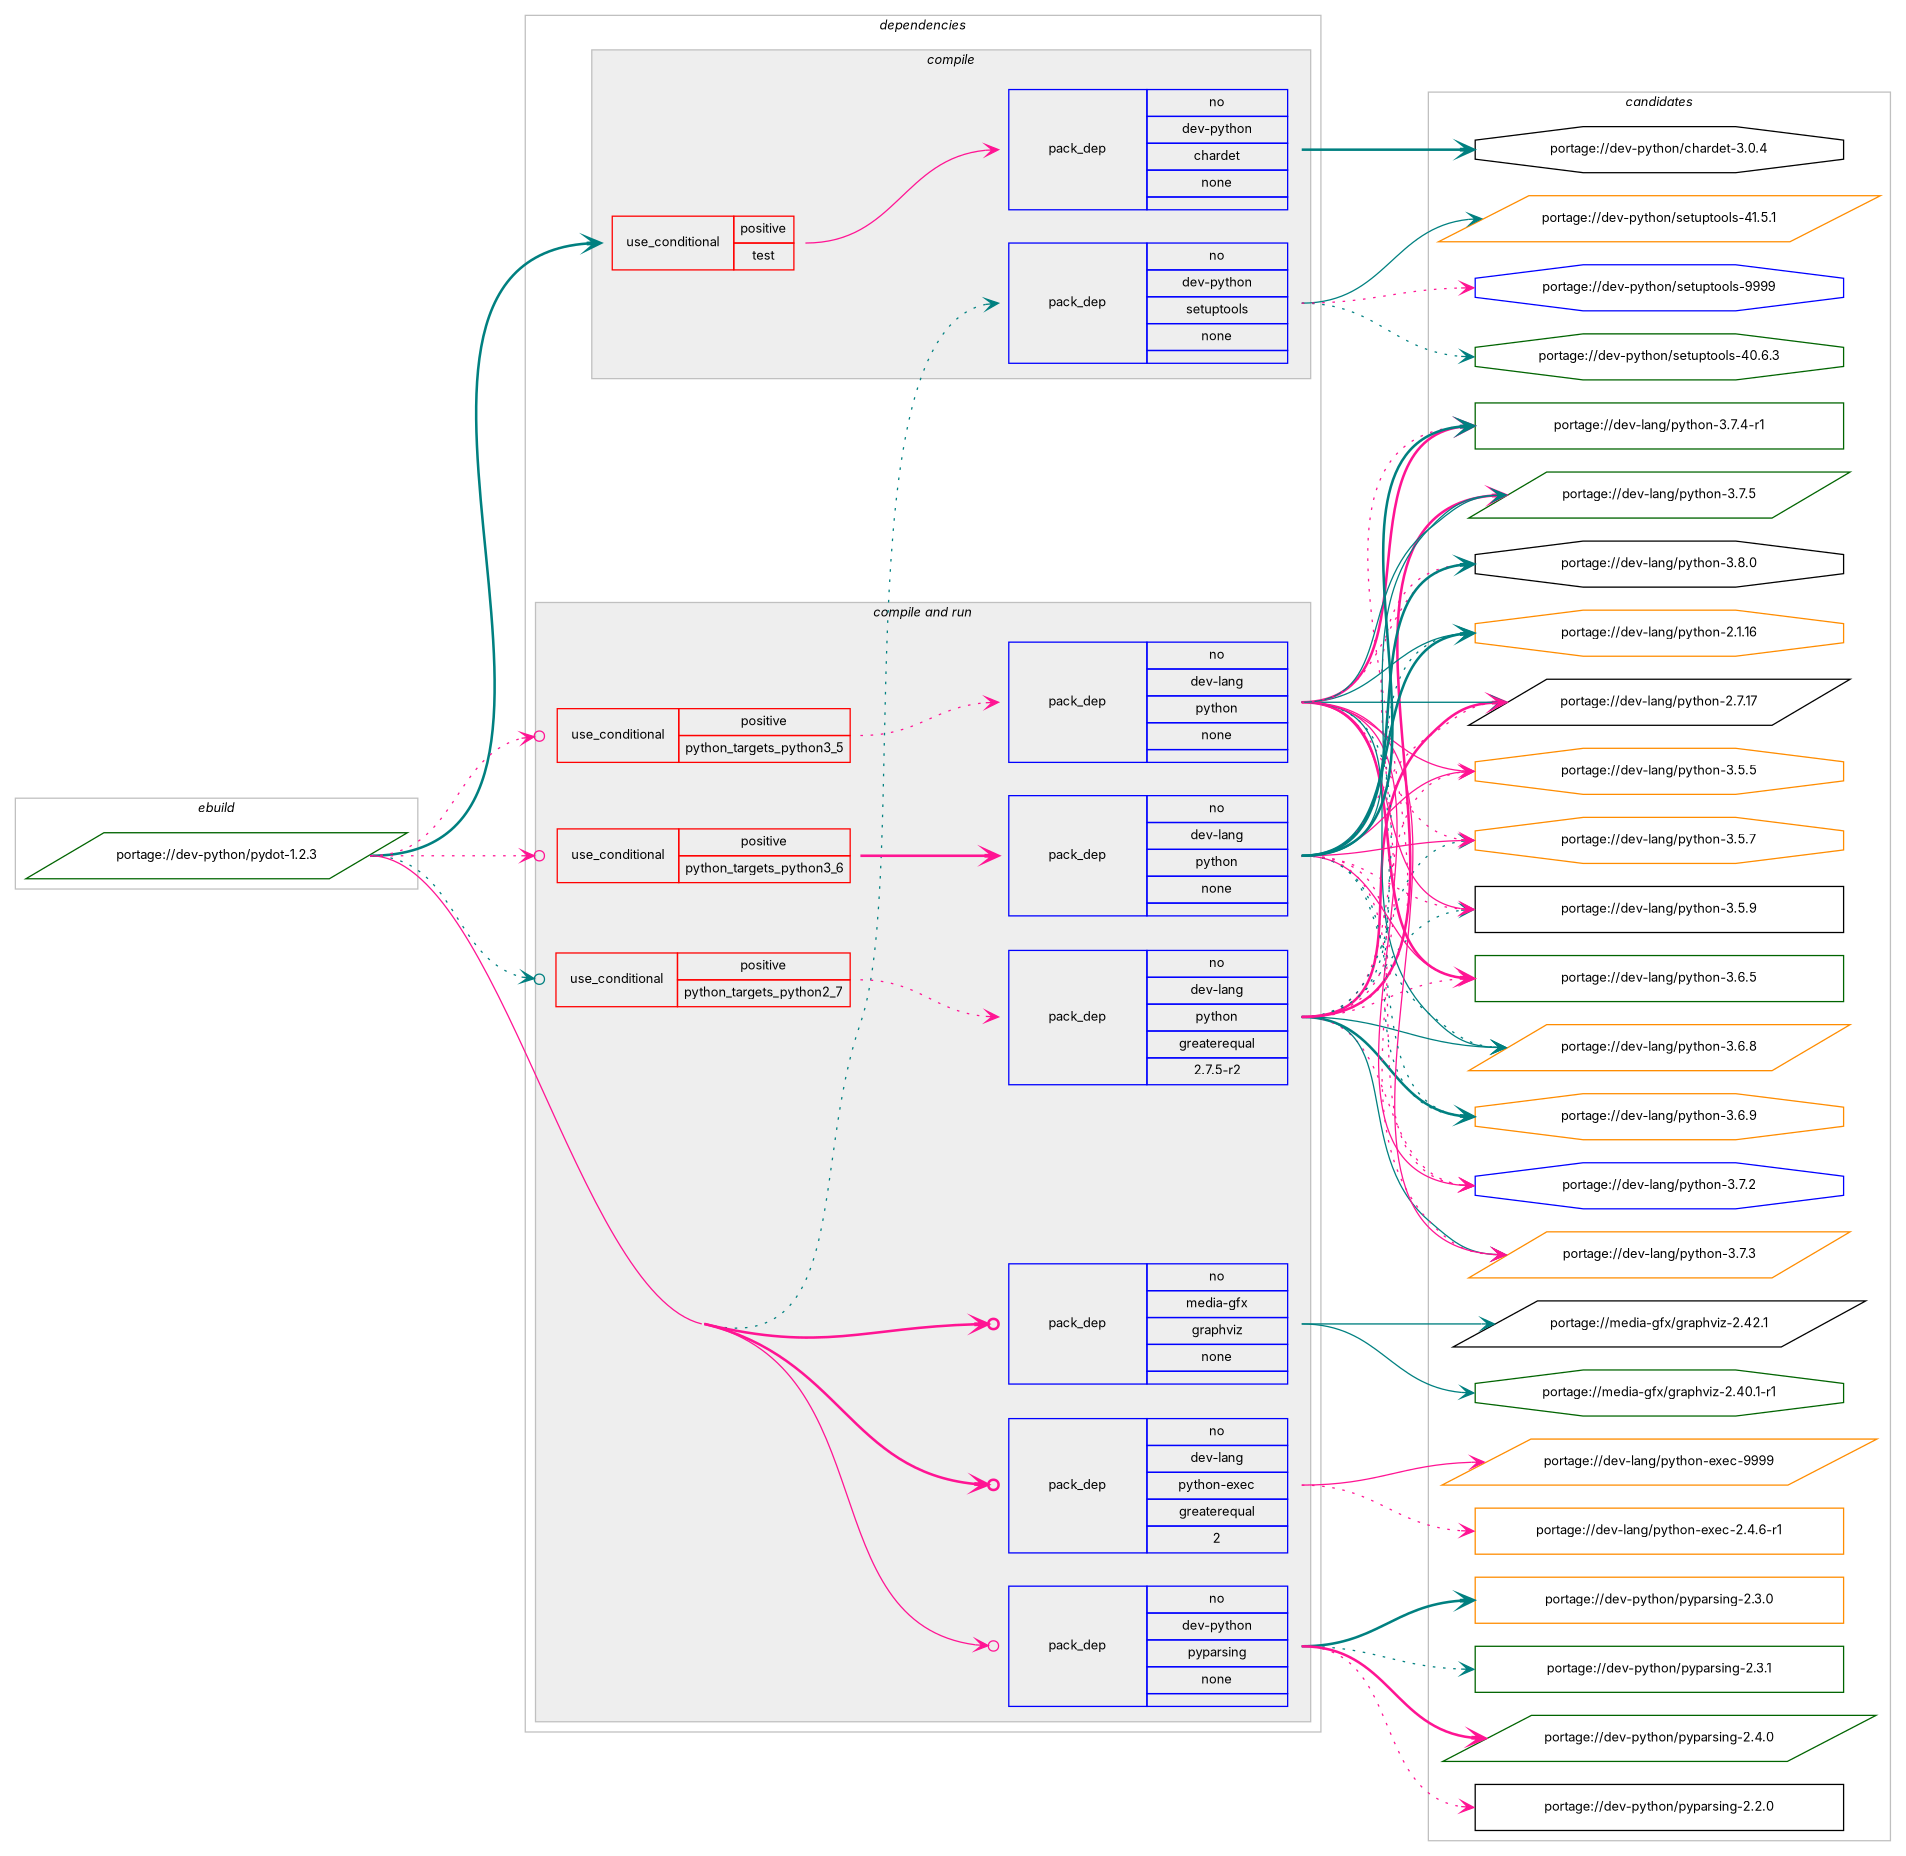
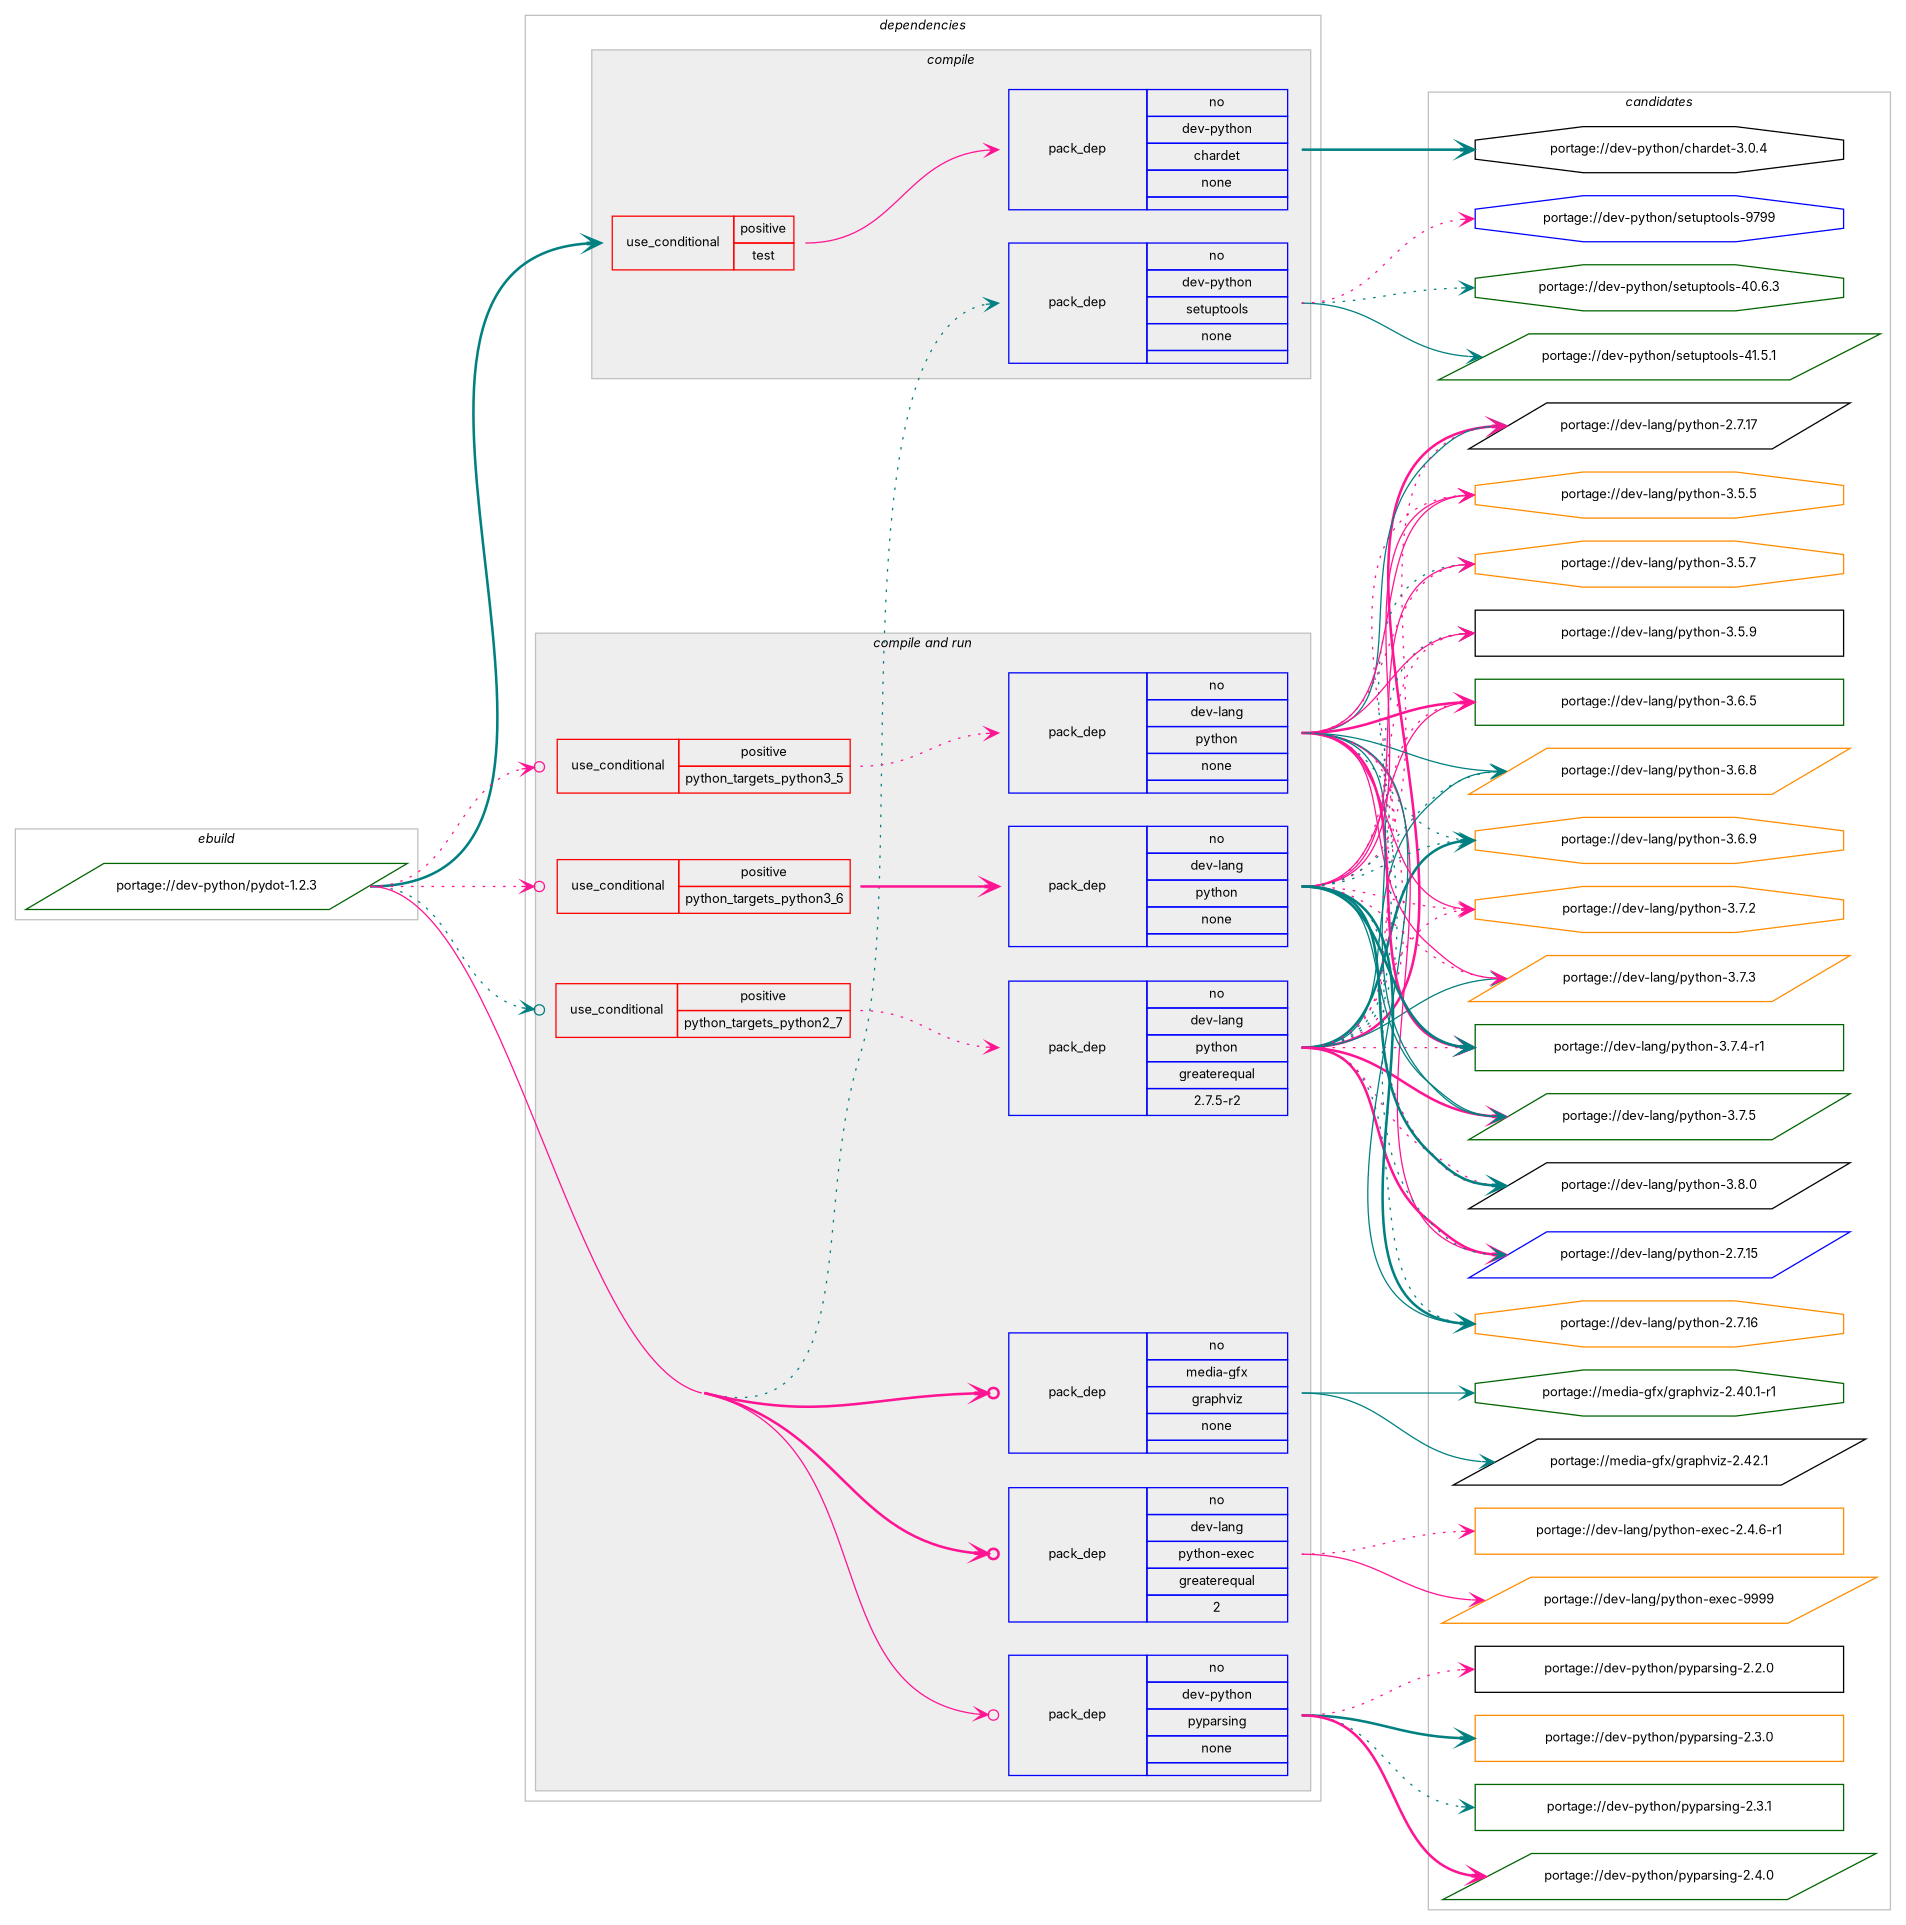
node "portage://dev-python/setuptools-41.5.1": color darkorange -> darkgreen
node "portage://dev-python/setuptools-9999": label "portage://dev-python/setuptools-9999" -> "portage://dev-python/setuptools-9799"
node "portage://dev-lang/python-3.8.0": shape octagon -> parallelogram
node "portage://dev-lang/python-2.1.16": label "portage://dev-lang/python-2.1.16" -> "portage://dev-lang/python-2.7.16"
node "portage://dev-lang/python-3.7.2": color blue -> darkorange
node "portage://dev-lang/python-2.7.15": added
